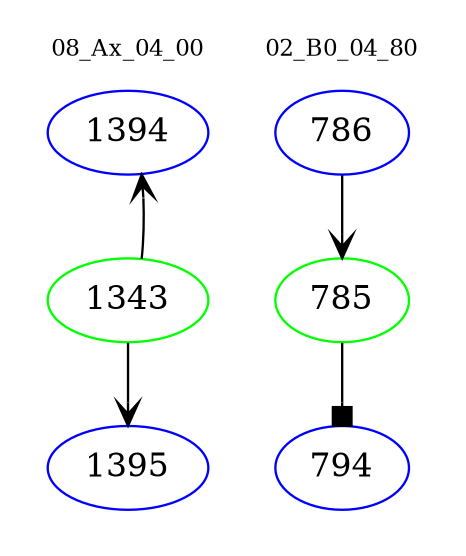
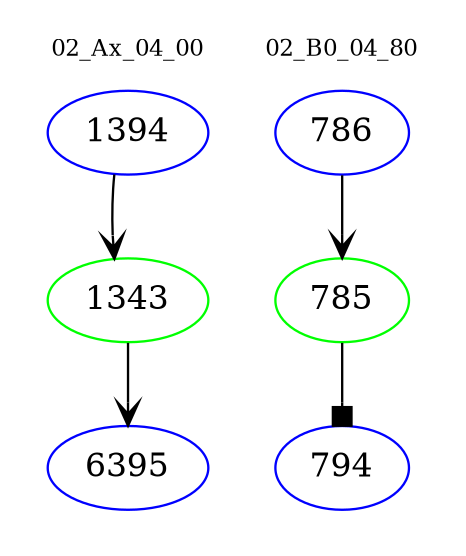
cluster "08_Ax_04_00": label "08_Ax_04_00" -> "02_Ax_04_00"
edge "1343" -> "1394": reversed
node "1395": label "1395" -> "6395"
